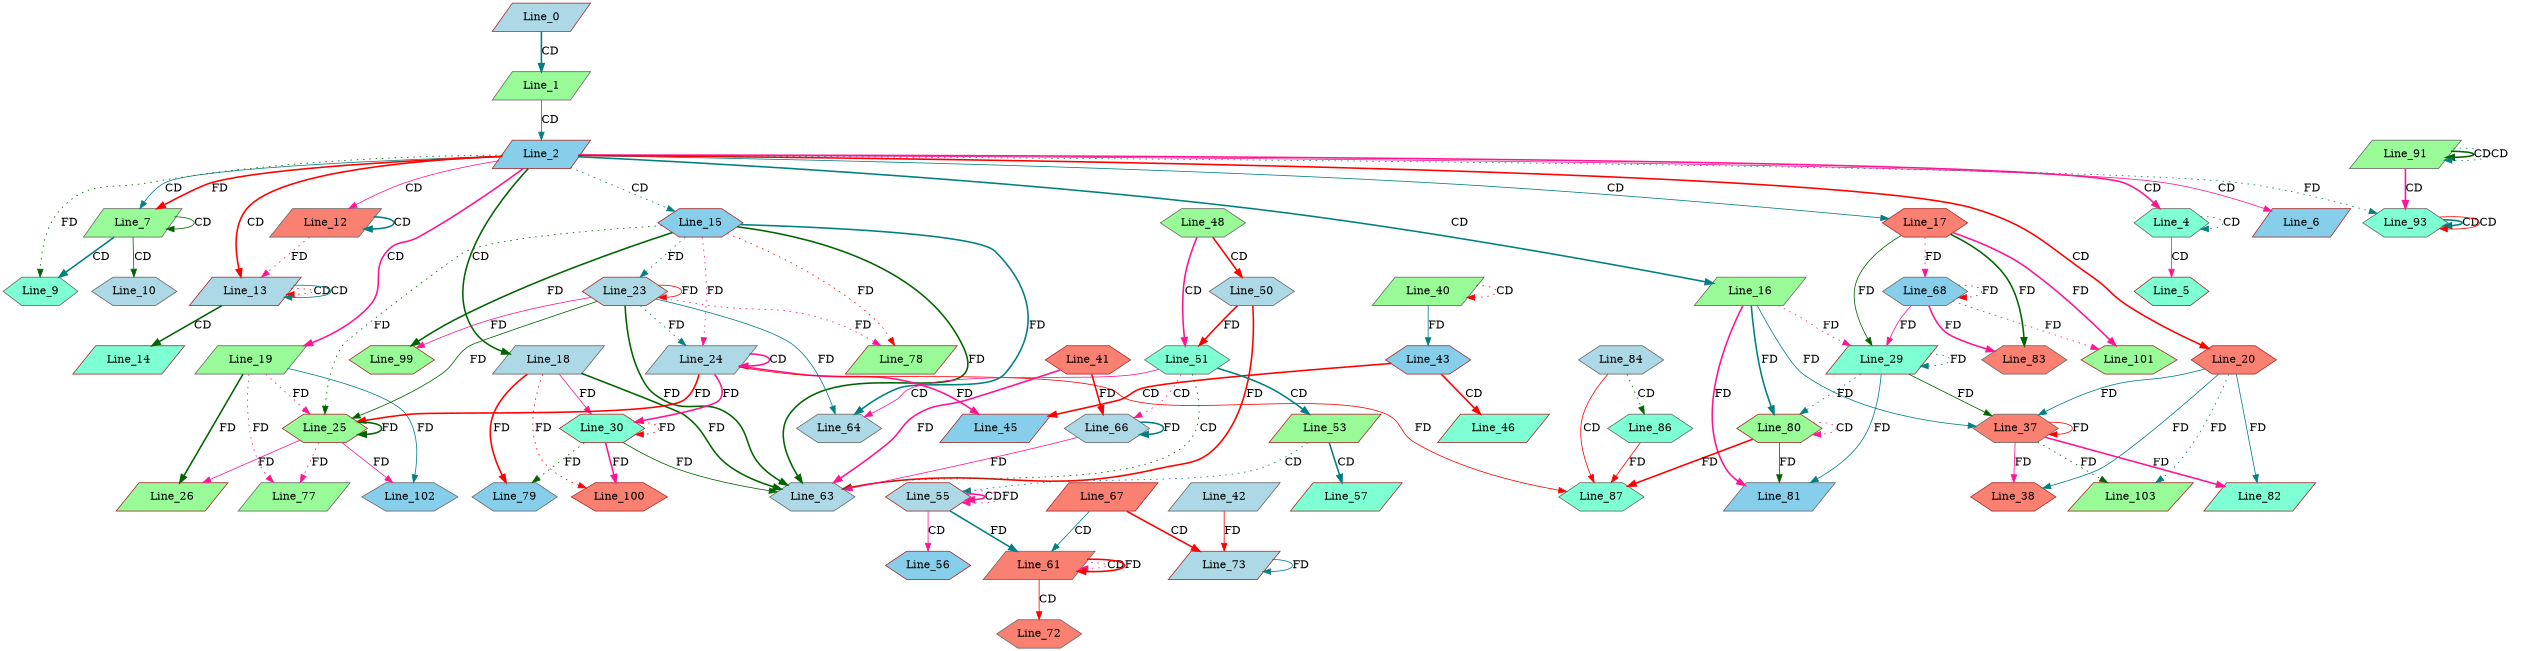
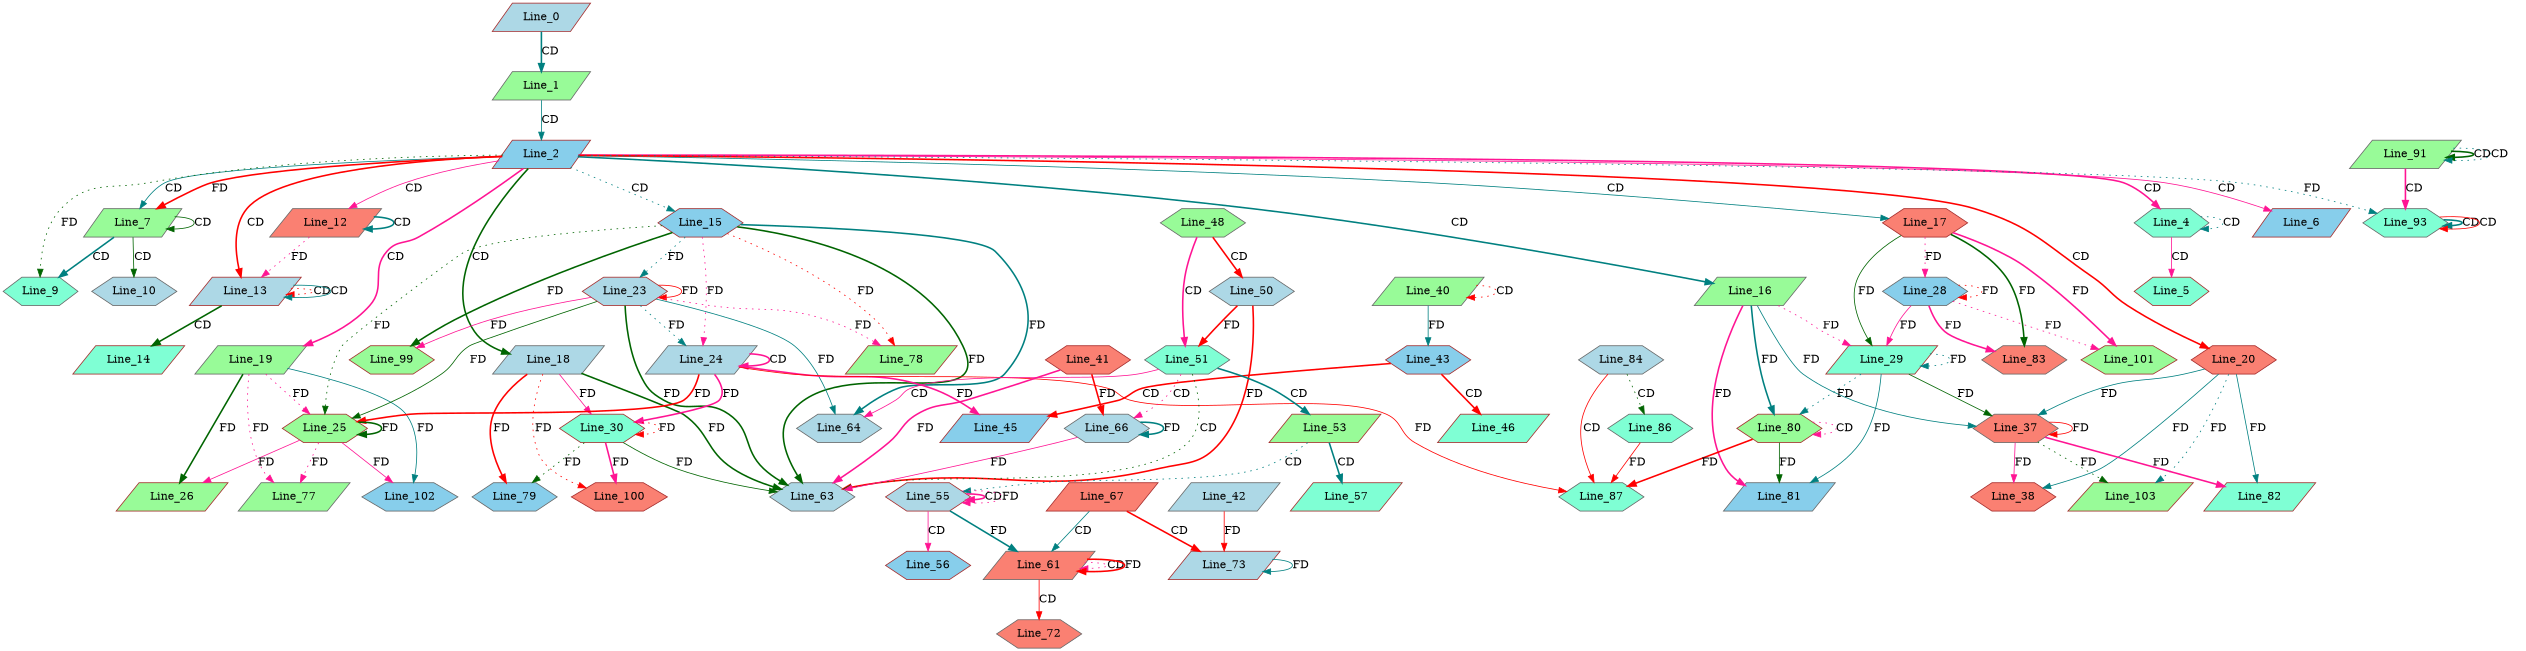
node "Line_68": label "Line_68" -> "Line_28"
